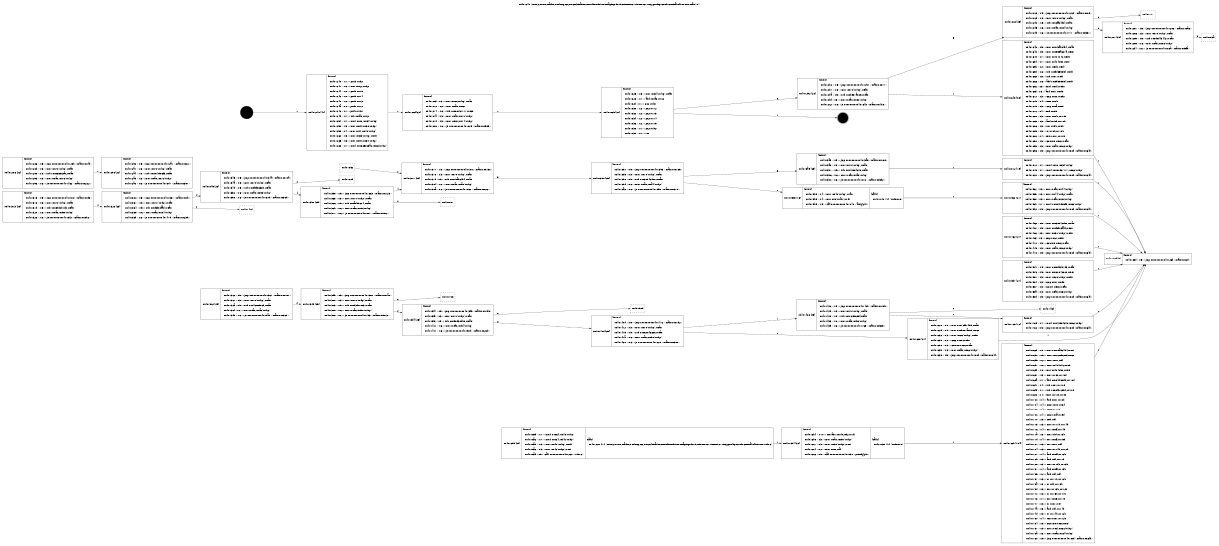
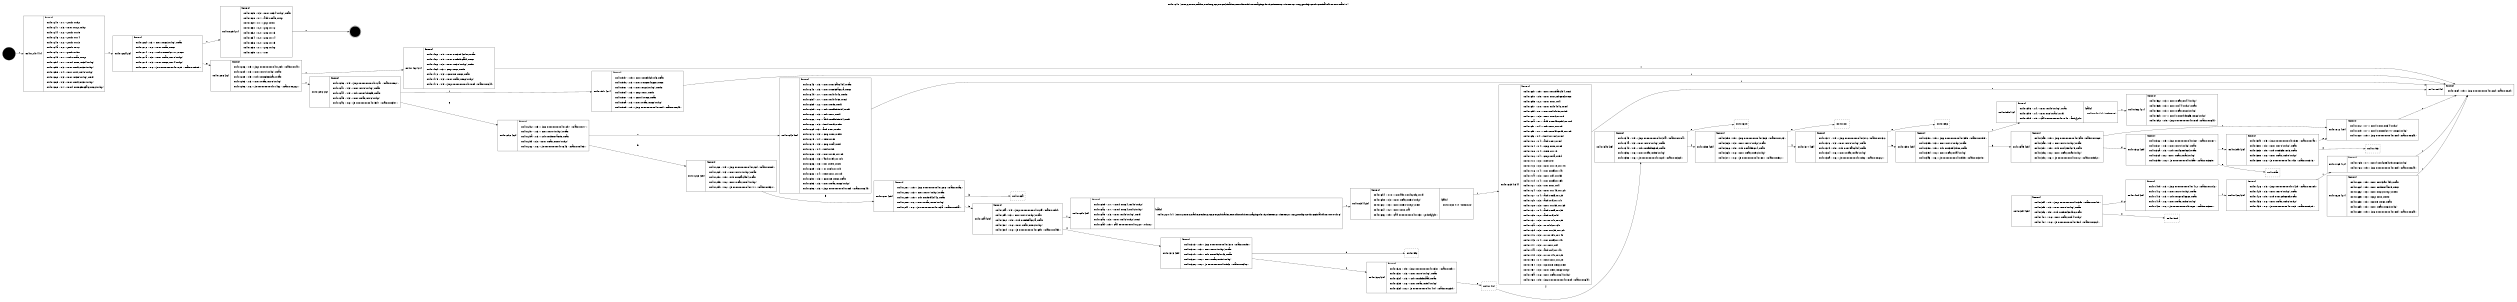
node "0x401771": removed
edge "0x40126f [23]" -> "0x401286 [22]": added, label "8"
edge "0x401286 [22]" -> "0x401462 [27]": added, label "1"
edge "0x40129c [22]" -> "0x4015d7 [27]": added, label "1"
edge "0x401825 [21]" -> "0x4012b2 [22]": now "0x40129c [22]" -> "0x4012b2 [22]"
edge "0x4013a9 [25]" -> "0x4013c2 [25]": added, label "2"
edge "0x401852" -> "0x401377 [25]": reversed
node "0x4015a9": added
edge "0x40132c [25]" -> "0x401345 [25]": now "0x40147d" -> "0x401345 [25]"
node "0x4012fa [25]": added
edge "0x4015c2 [21]" -> "0x40188f [5]": removed, label "1"
node "0x4015f2": added
node "0x40143f": removed
edge "0x4013db [25]" -> "0x4013f4 [25]": now "0x4013db [25]" -> "0x401812 [19]"
edge "0x40140d [25]" -> "0x401628 [27]": removed, label "1"
